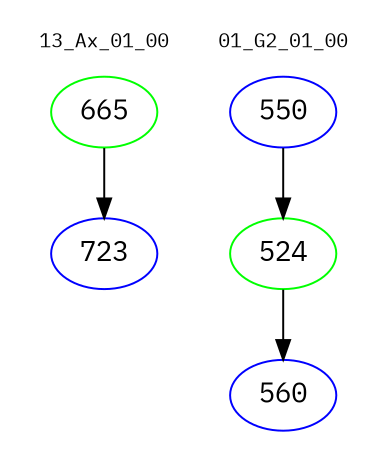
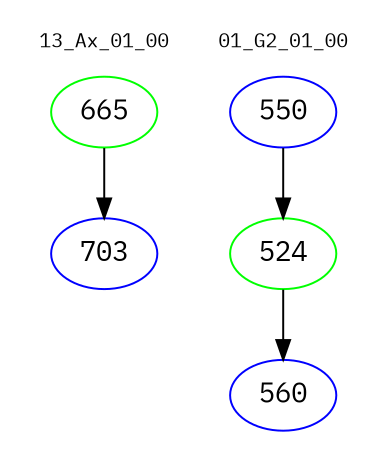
node "723": label "723" -> "703"
